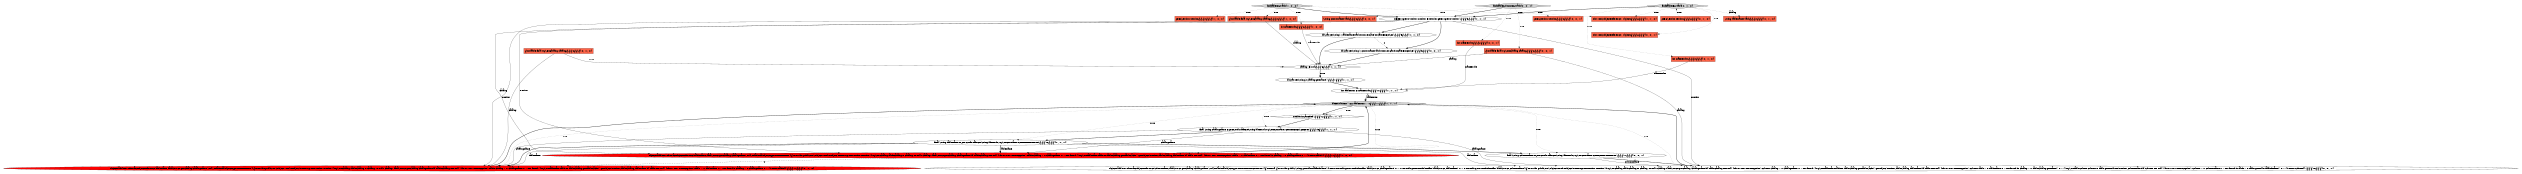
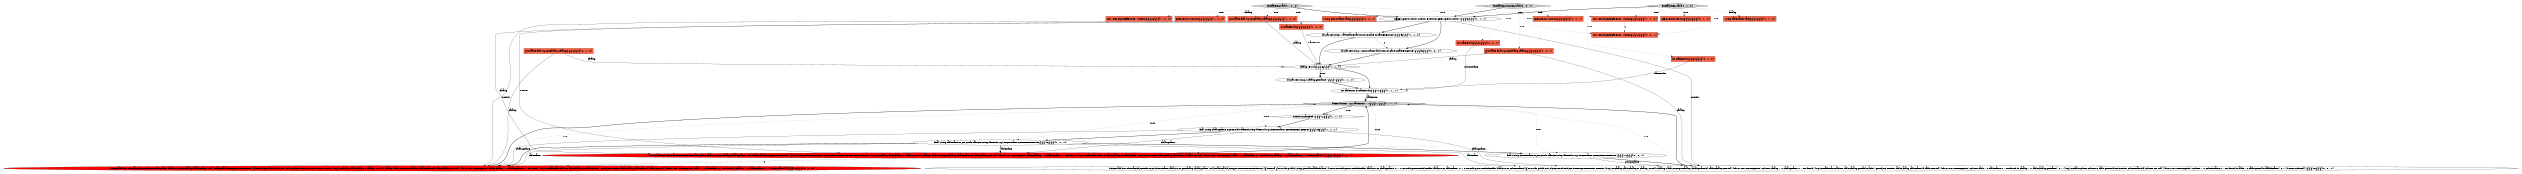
edge "findTablesByMask['1', '0', '0']" -> "JDBCSession session@@@2@@@['1', '0', '0']": label "true" -> "catalog"
edge "JDBCSession session@@@2@@@['0', '1', '0']" -> "findTablesByMask['0', '1', '0']": reversed
node "List<DBSObjectReference> objects@@@2@@@['1', '0', '0']": added
edge "List<DBSObjectReference> objects@@@2@@@['1', '1', '0']" -> "List<DBSObjectReference> objects@@@2@@@['0', '0', '1']": added, label "0"
edge "findTableColumnsByMask['0', '0', '1']" -> "List<DBSObjectReference> objects@@@2@@@['0', '0', '1']": added, label "true"
edge "@Nullable final MySQLCatalog catalog@@@2@@@['0', '1', '0']" -> "catalog != null@@@6@@@['1', '1', '1']": label "true" -> "catalog"
edge "int maxResults@@@2@@@['0', '0', '1']" -> "int tableNum = maxResults@@@10@@@['1', '1', '1']": label "maxResults" -> "columnName"
edge "catalog != null@@@6@@@['1', '1', '1']" -> "int tableNum = maxResults@@@10@@@['1', '1', '1']": added
